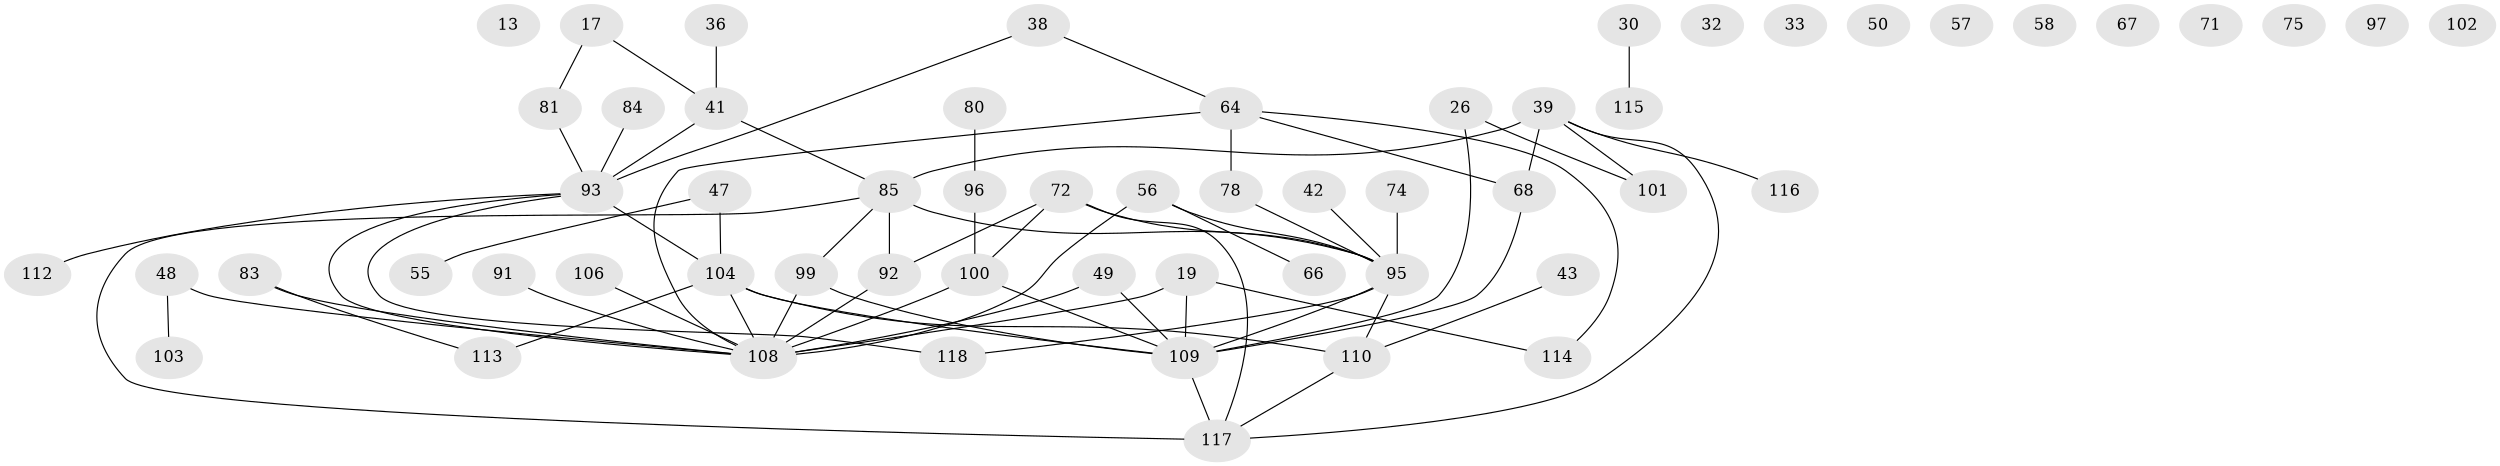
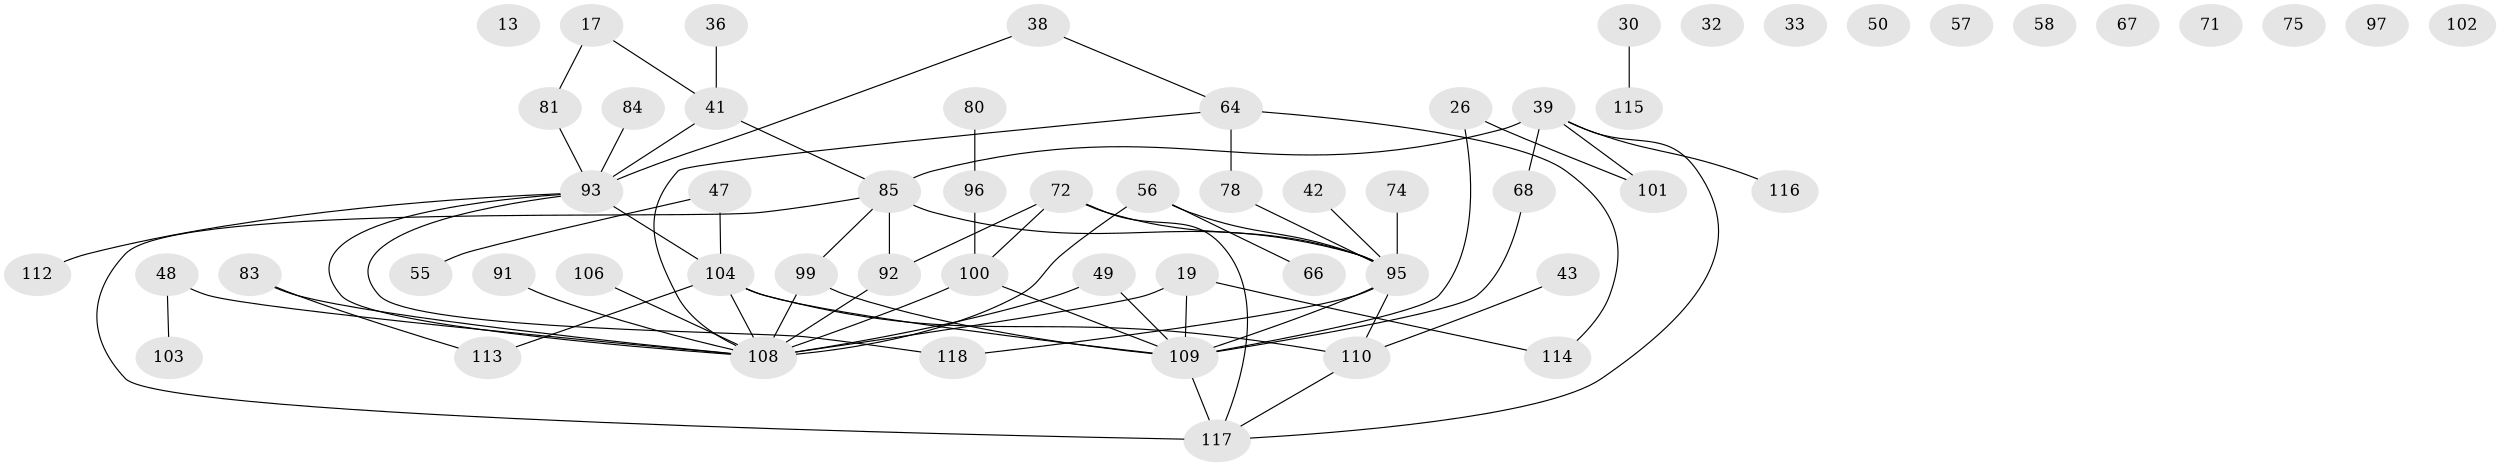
edge "64" -- "68": removed
